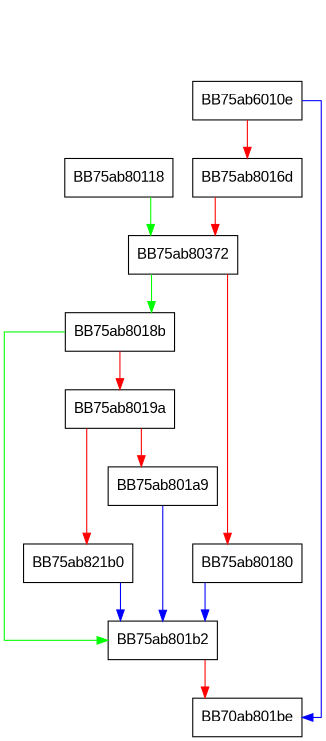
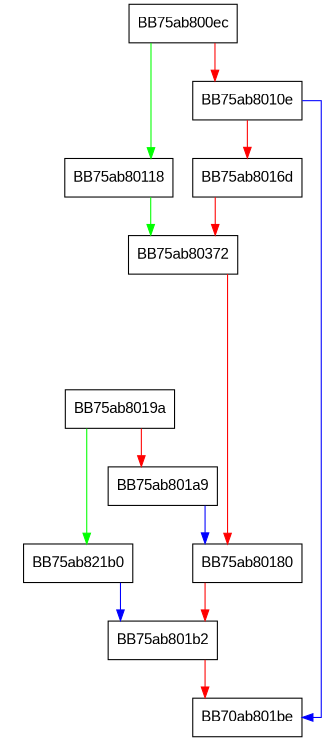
node "BB75ab800ec": added
node "BB75ab6010e": label "BB75ab6010e" -> "BB75ab8010e"
node "BB75ab8018b": removed
edge "BB75ab8019a" -> "BB75ab821b0": color red -> green
edge "BB75ab801a9" -> "BB75ab801b2": now "BB75ab801a9" -> "BB75ab80180"
edge "BB75ab80180" -> "BB75ab801b2": color blue -> red
